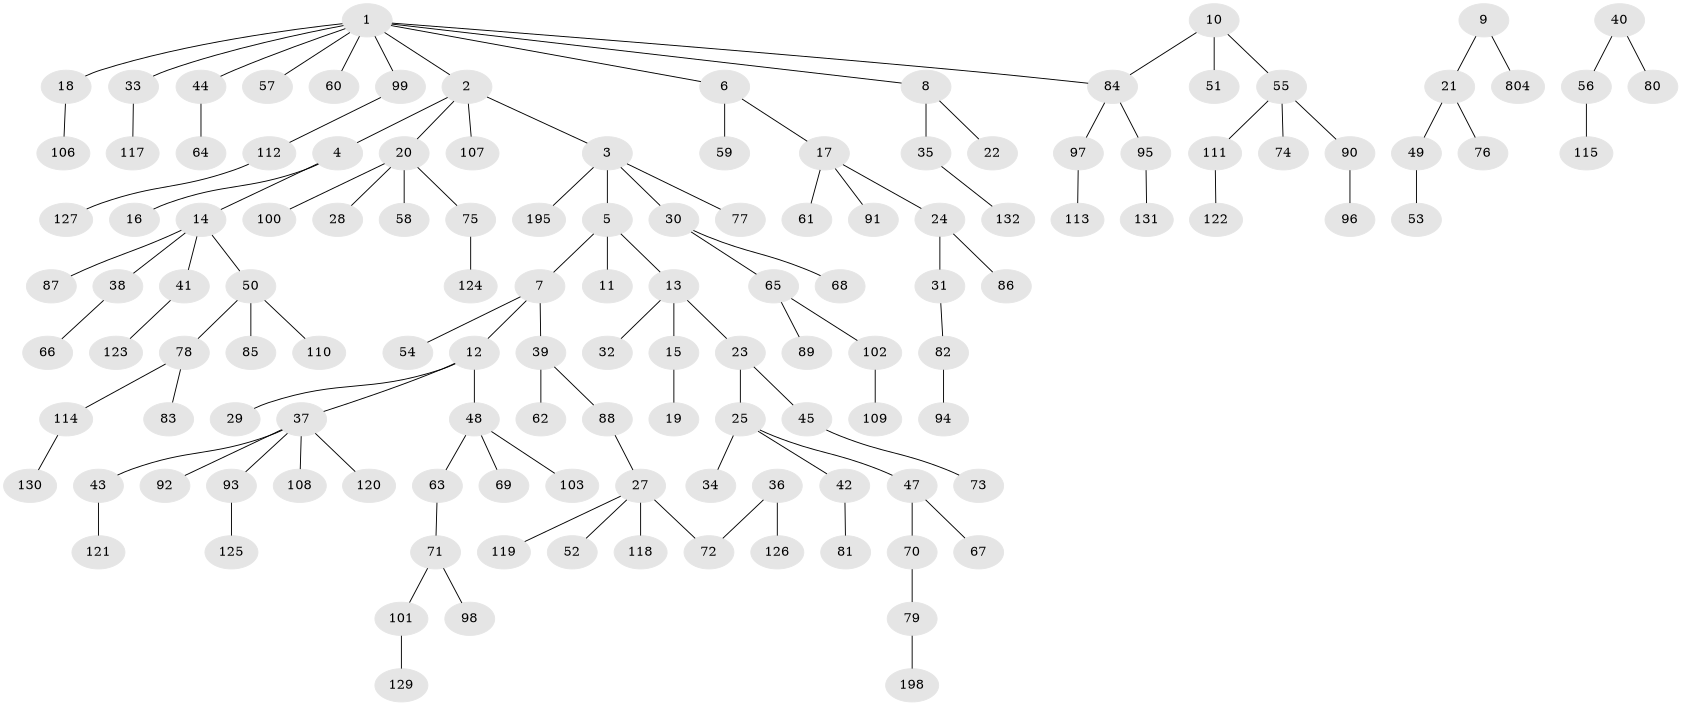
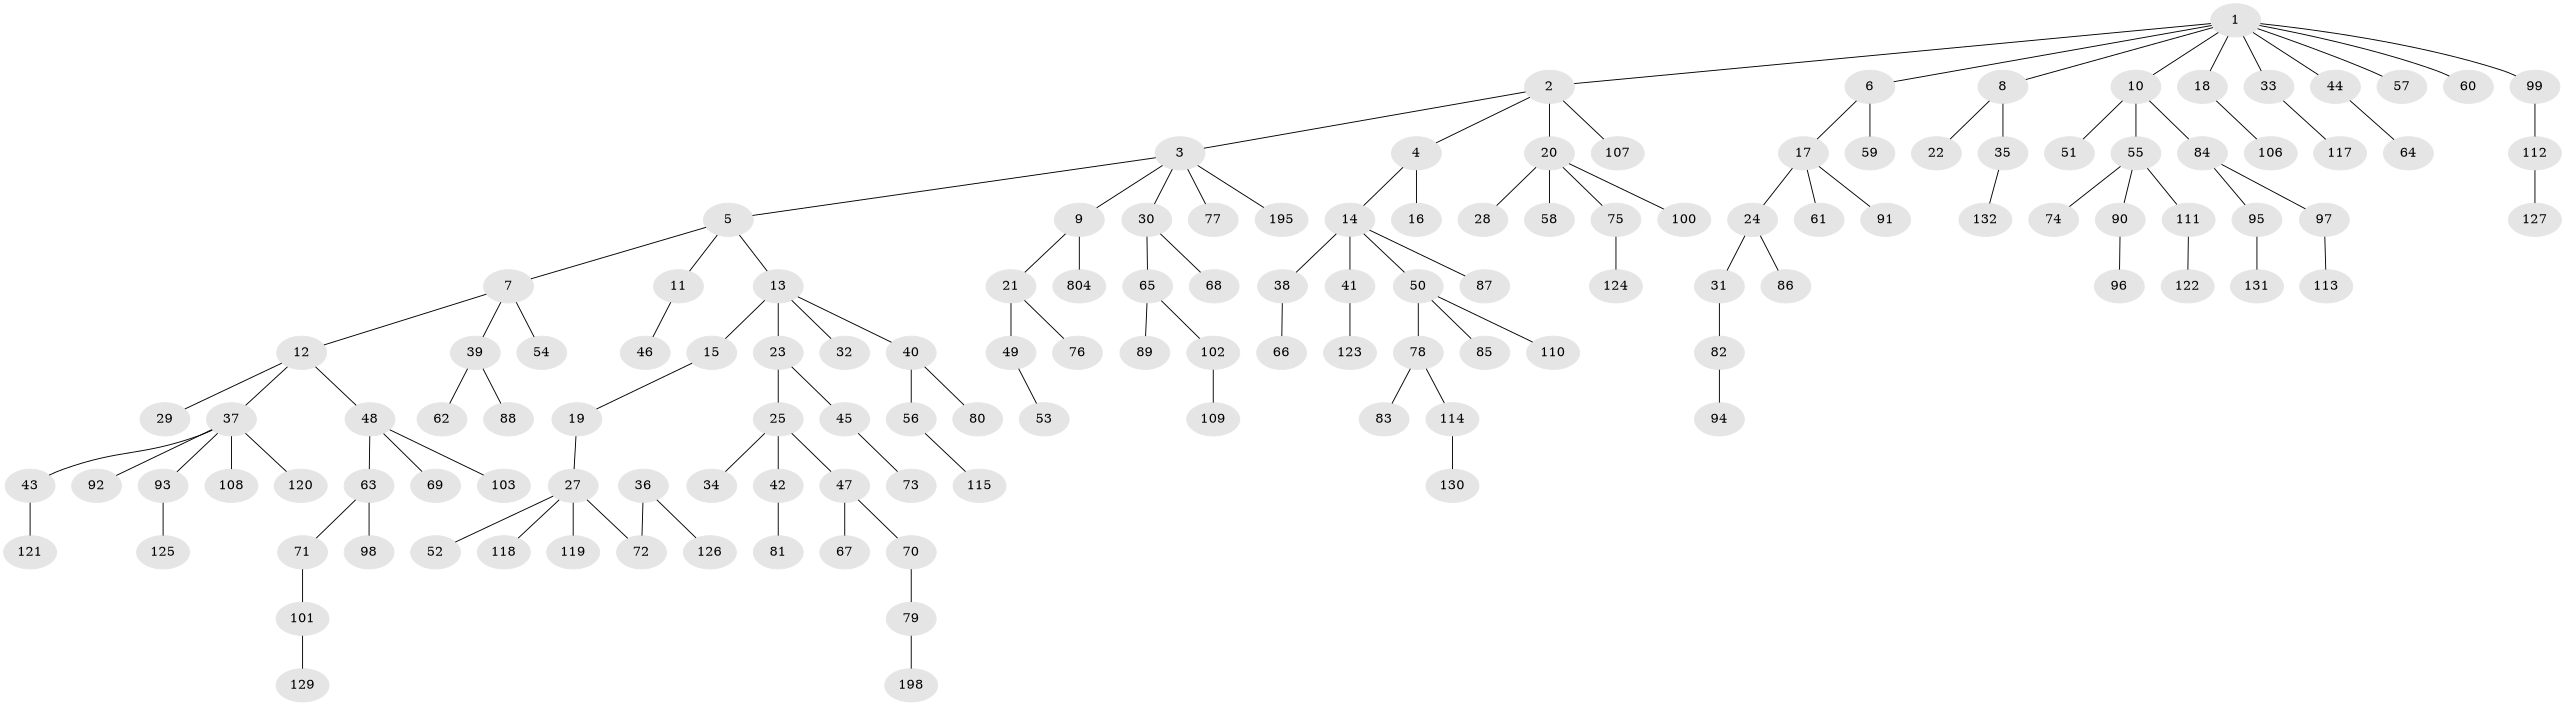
edge "1" -- "84": now "1" -- "10"
edge "3" -- "9": added
edge "13" -- "40": added
node "46": added
edge "88" -- "27": now "19" -- "27"
edge "71" -- "98": now "63" -- "98"
